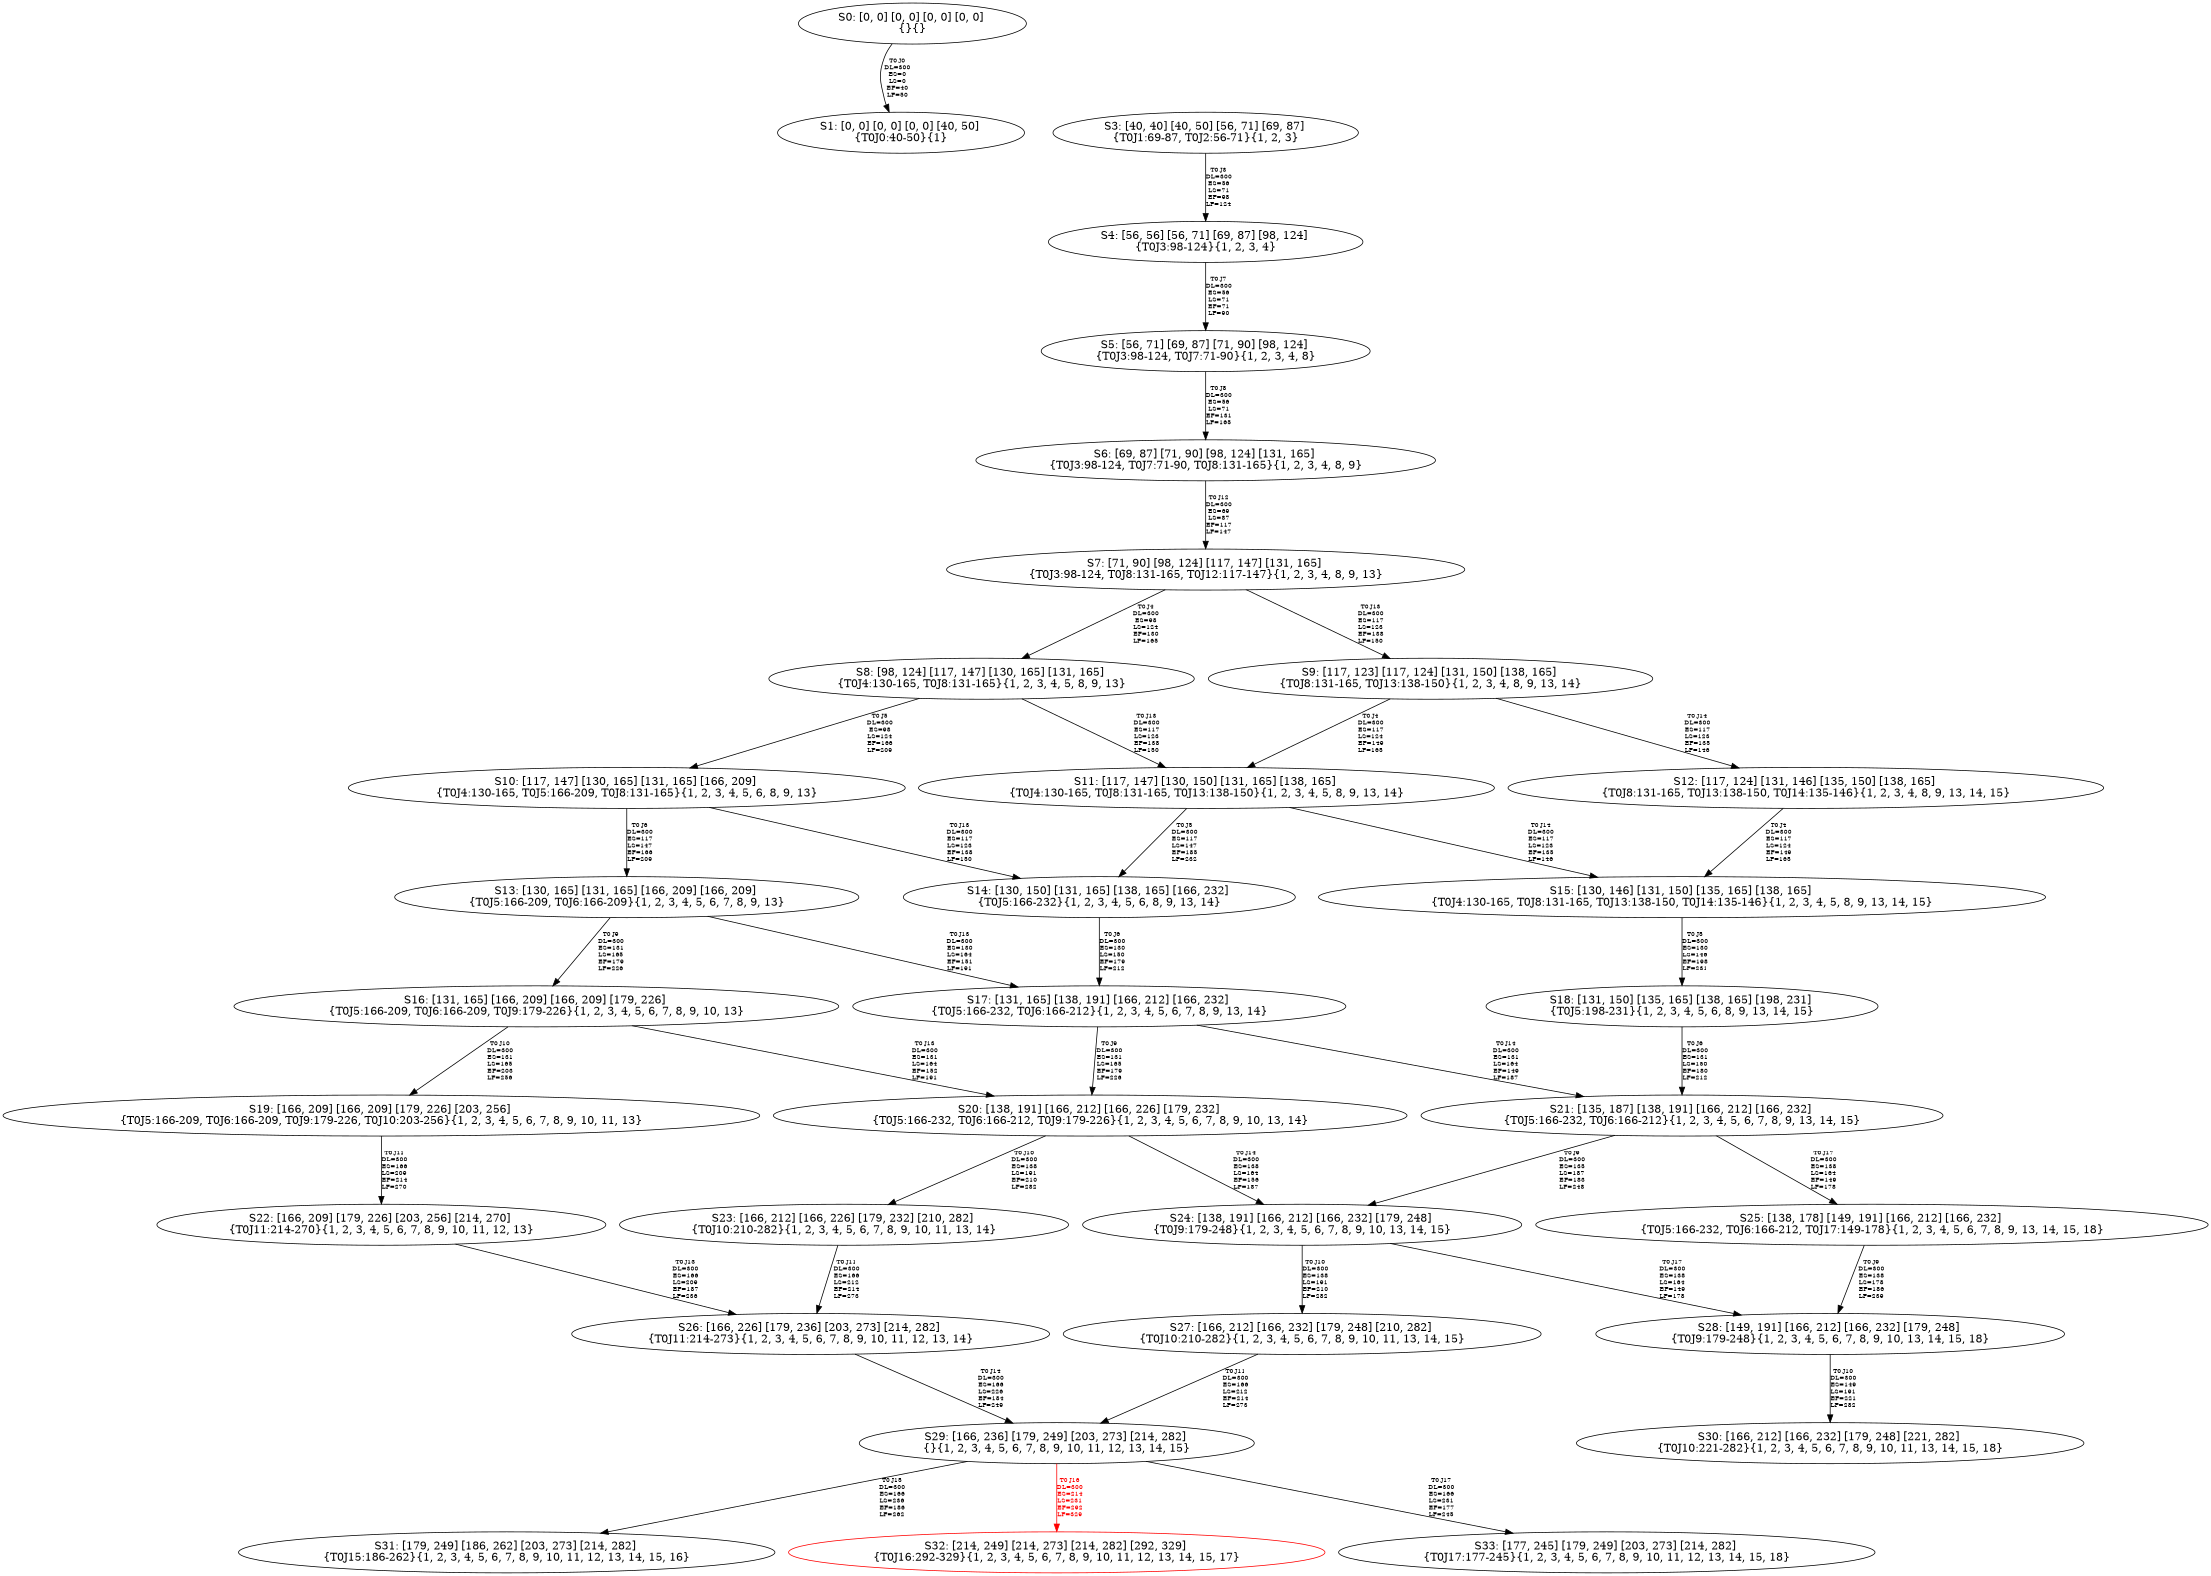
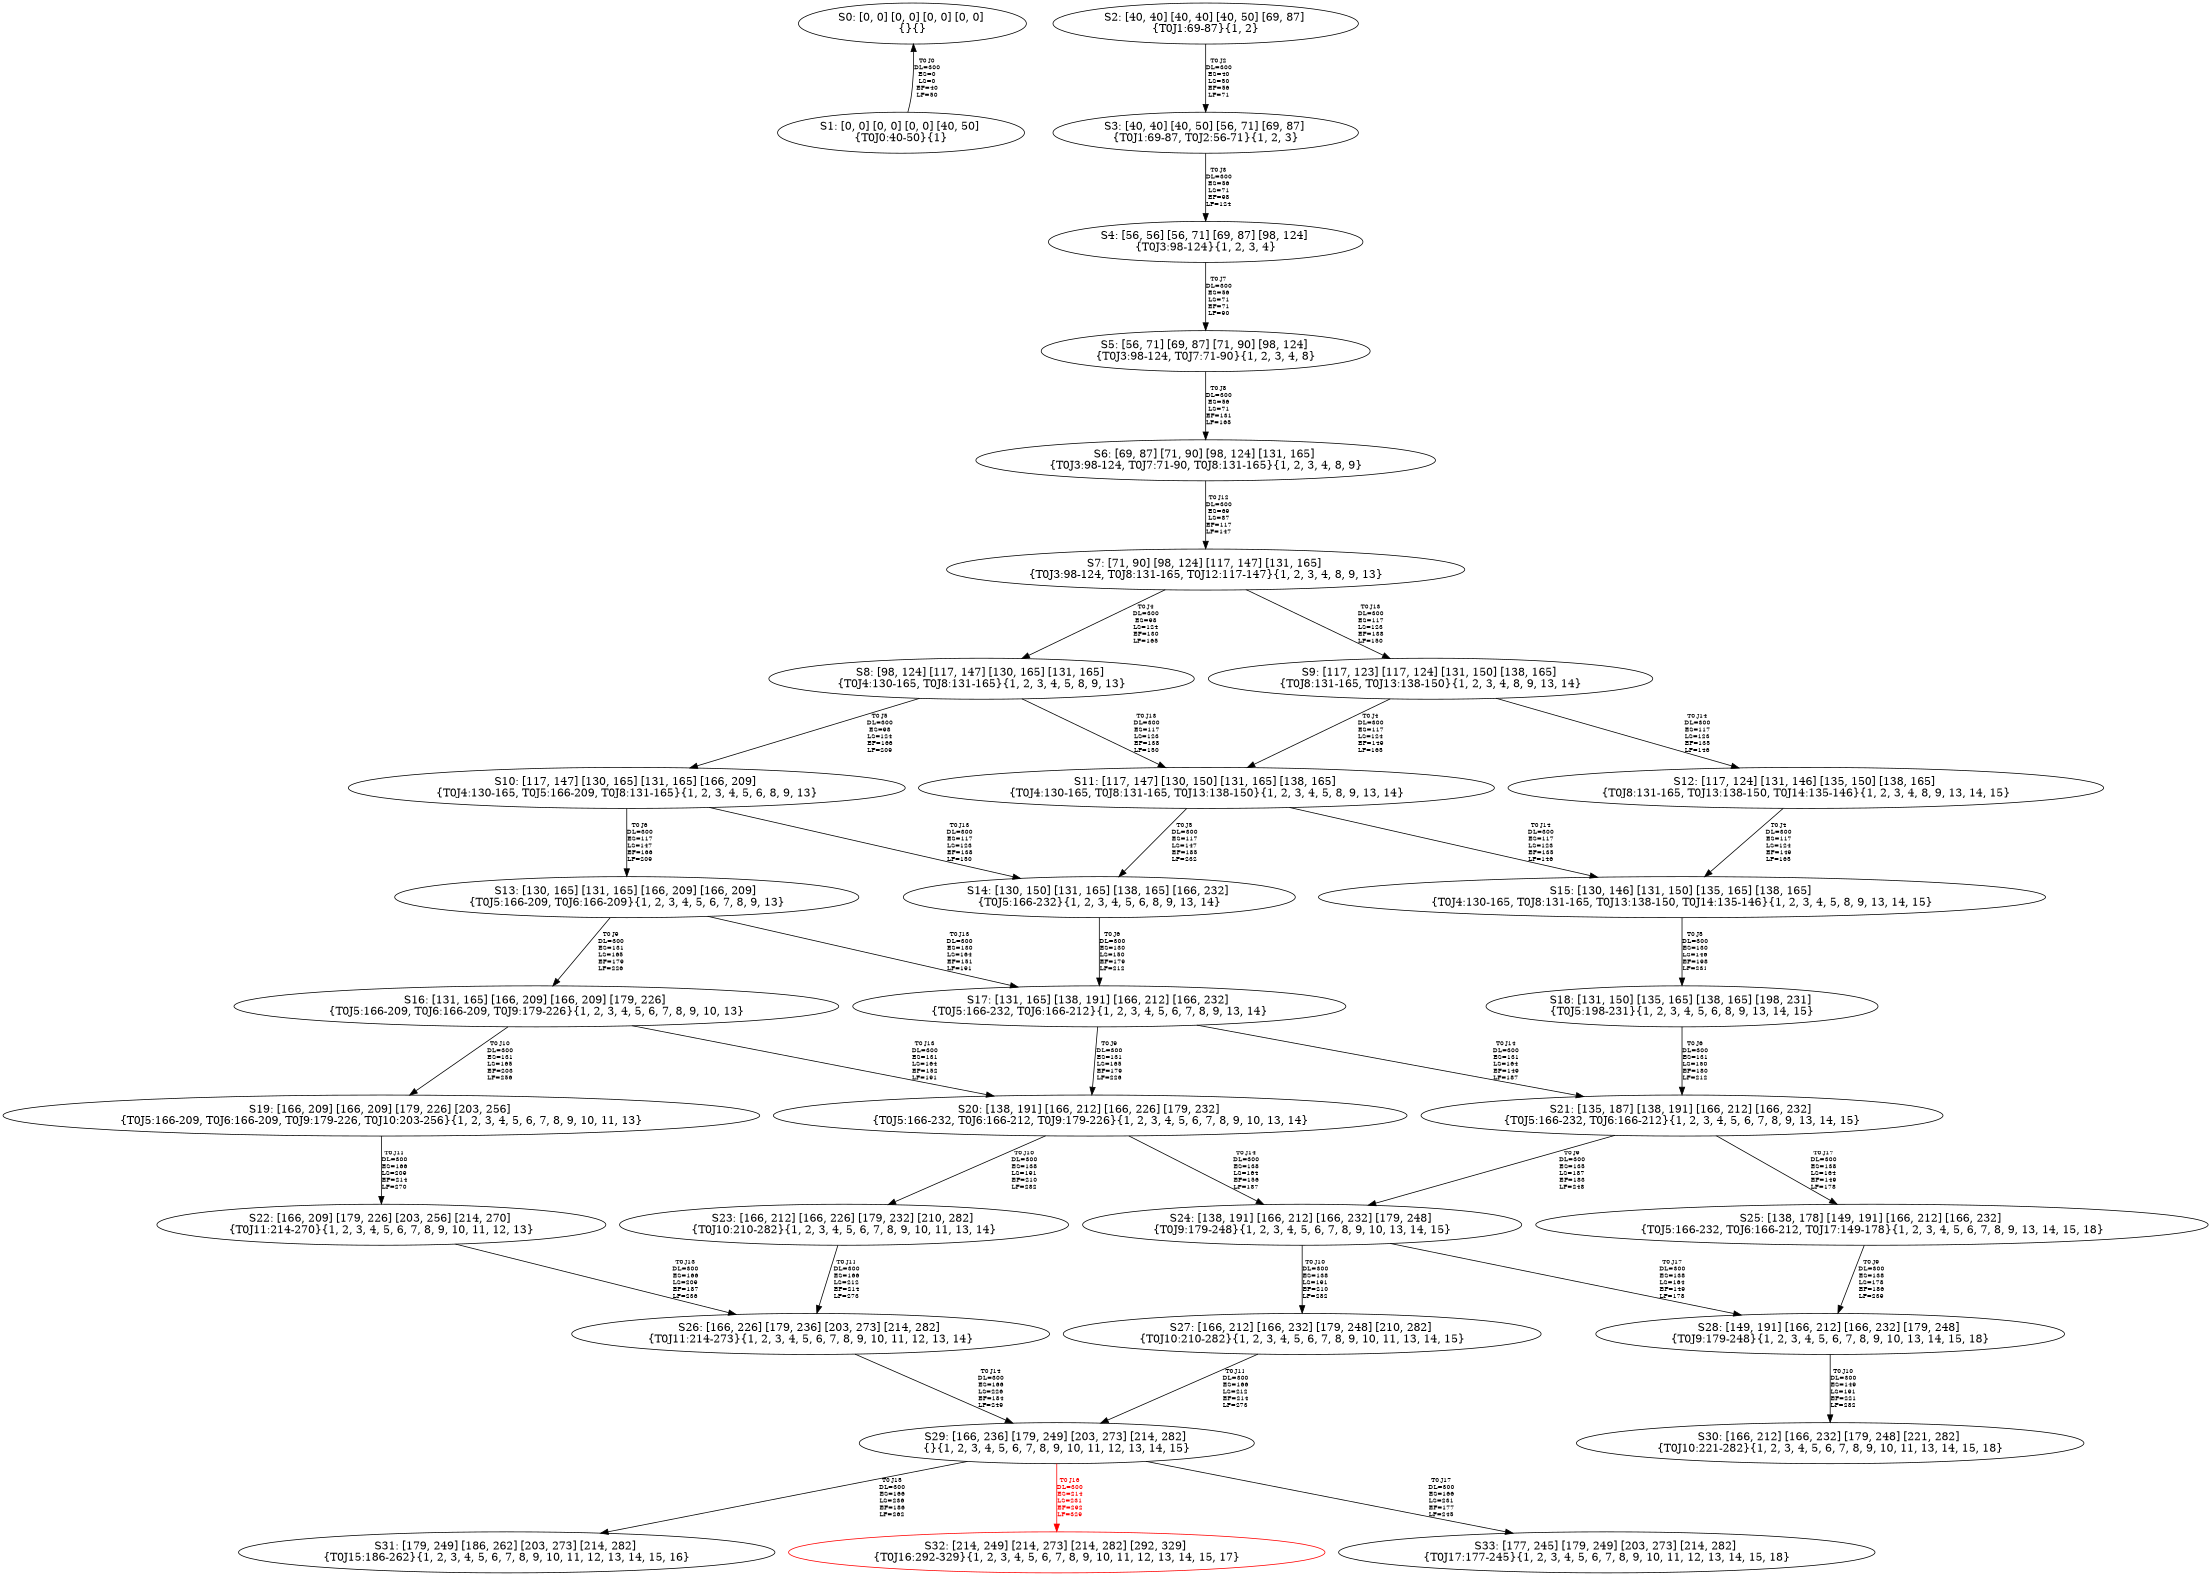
node "S2: [40, 40] [40, 40] [40, 50] [69, 87] {T0J1:69-87}{1, 2}": added
edge "S0: [0, 0] [0, 0] [0, 0] [0, 0] {}{}" -> "S1: [0, 0] [0, 0] [0, 0] [40, 50] {T0J0:40-50}{1}": reversed
